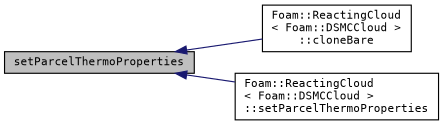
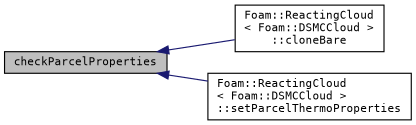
node "setParcelThermoProperties": label "setParcelThermoProperties" -> "checkParcelProperties"
